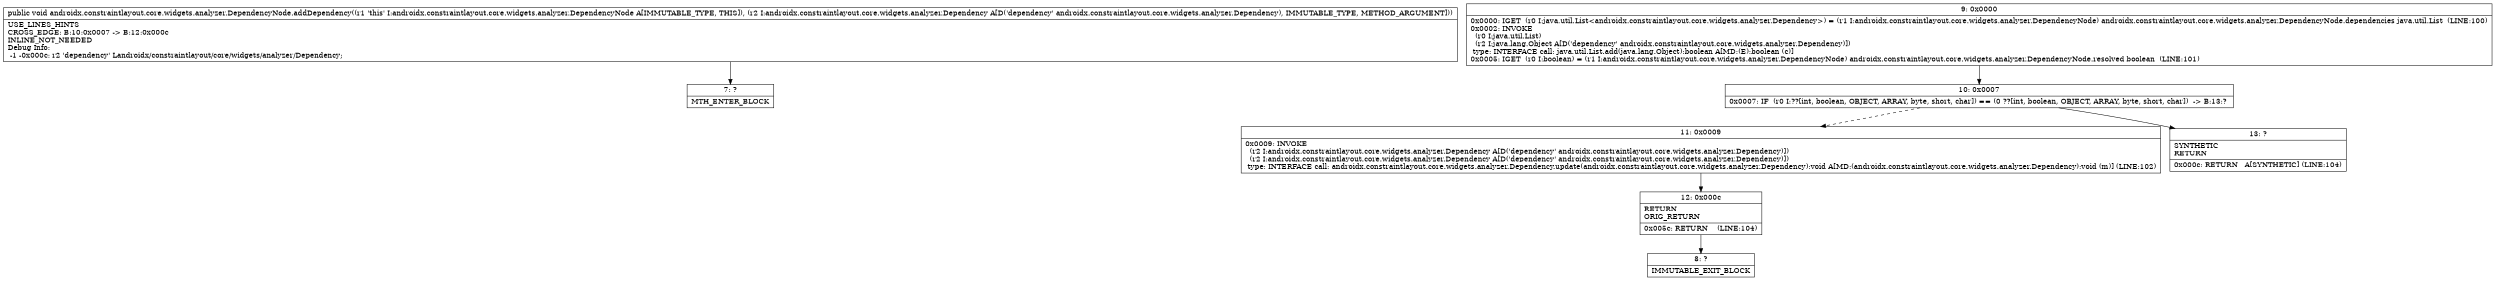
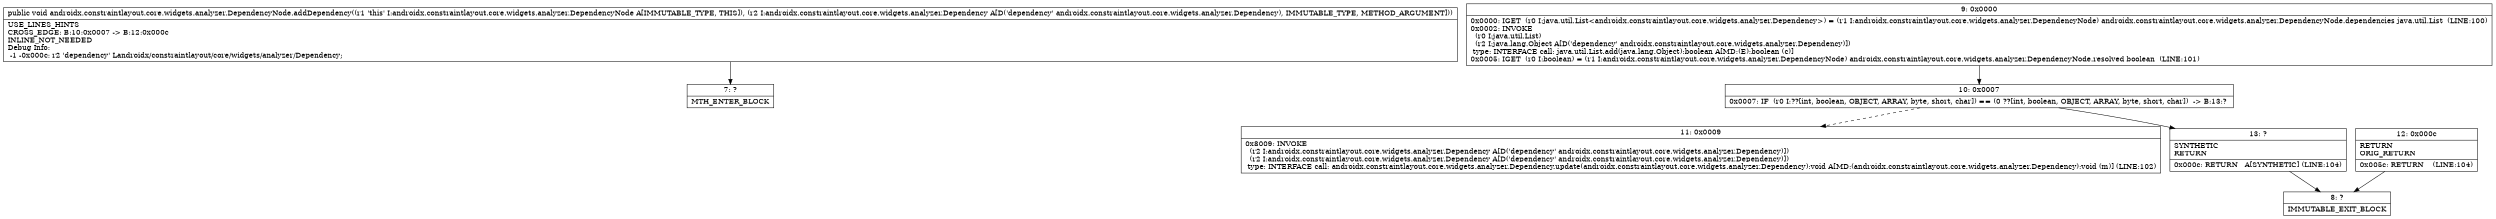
node "11: 0x0009": text "0x0009: INVOKE" -> "0x8009: INVOKE"
edge "11: 0x0009" -> "12: 0x000c": removed
edge "13: ?" -> "8: ?": added
